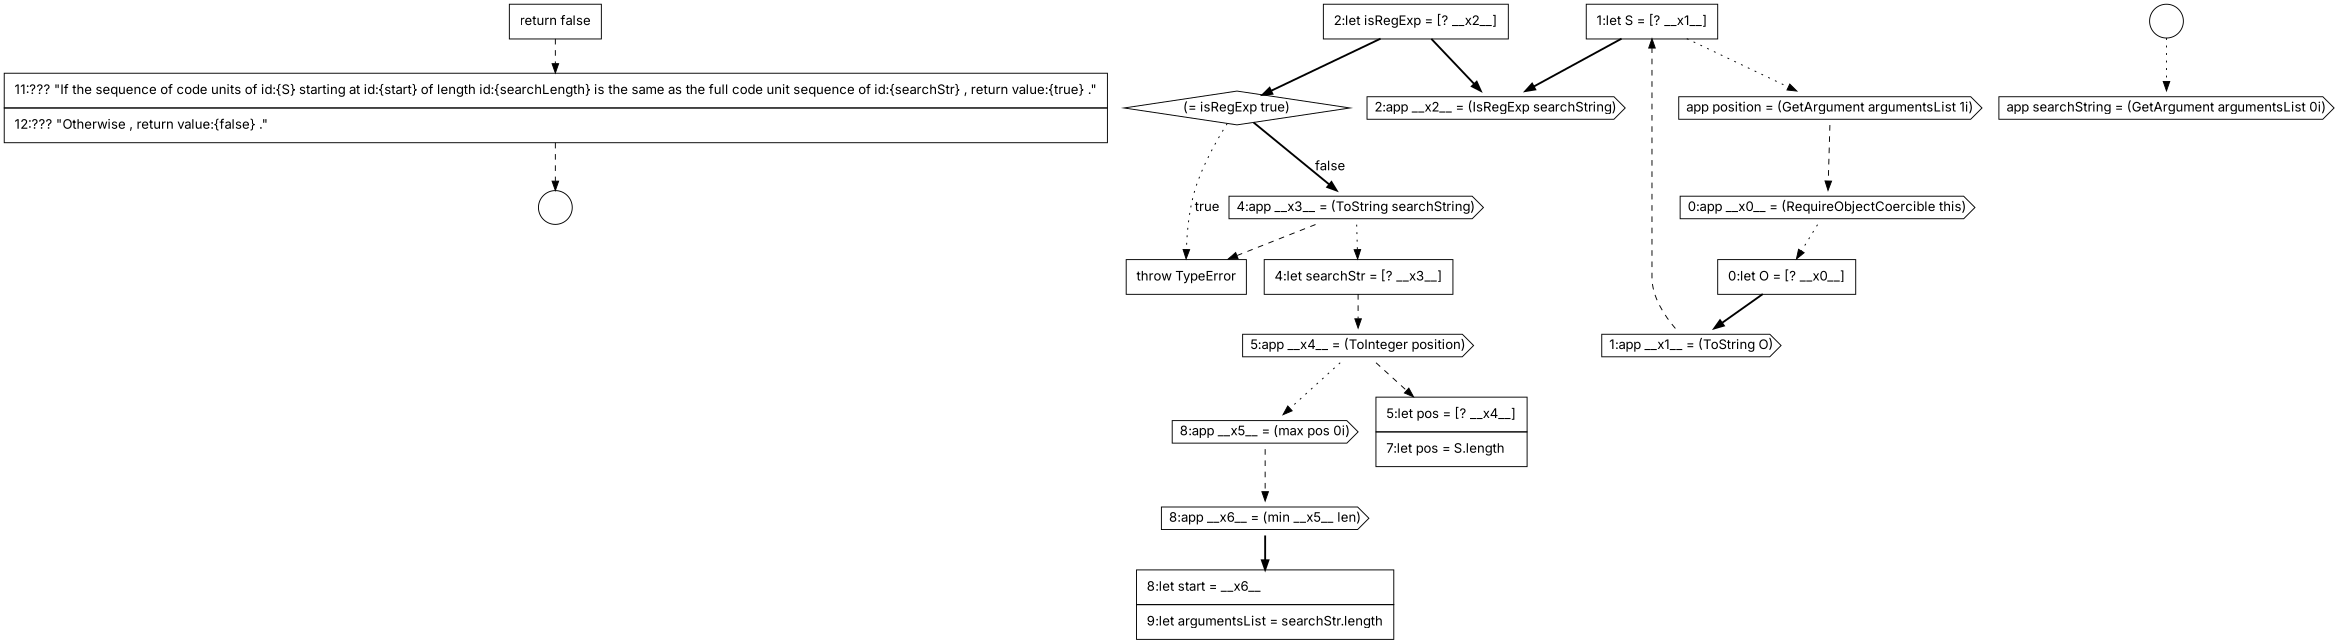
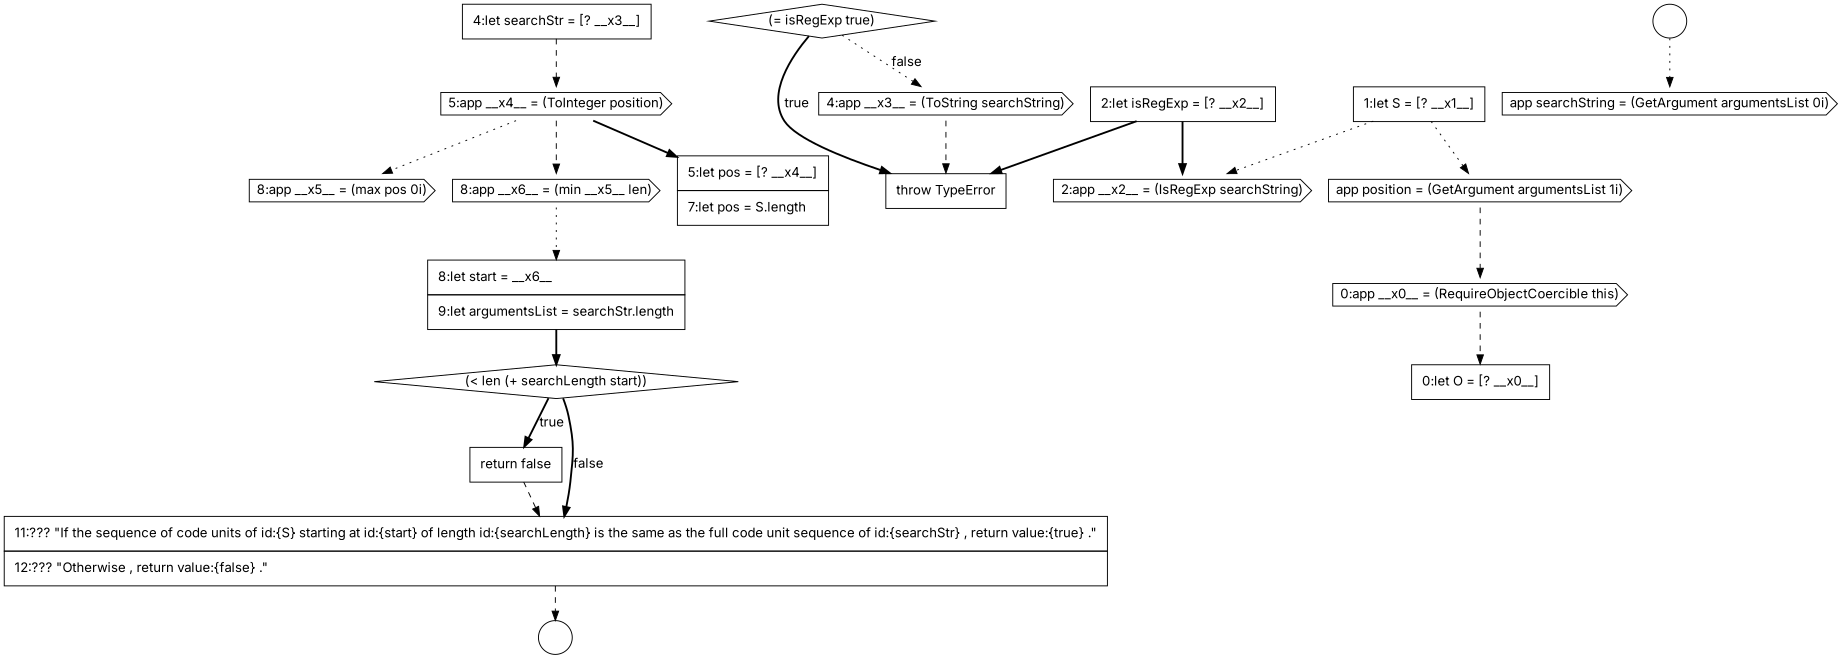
edge "1:let S = [? __x1__]" -> "2:app __x2__ = (IsRegExp searchString)": style bold -> dotted
edge "2:let isRegExp = [? __x2__]" -> "(= isRegExp true)": now "2:let isRegExp = [? __x2__]" -> "throw TypeError"
edge "(= isRegExp true)" -> "4:app __x3__ = (ToString searchString)": style bold -> dotted
edge "(= isRegExp true)" -> "throw TypeError": style dotted -> bold
edge "4:app __x3__ = (ToString searchString)" -> "4:let searchStr = [? __x3__]": removed
edge "0:app __x0__ = (RequireObjectCoercible this)" -> "0:let O = [? __x0__]": style dotted -> dashed
node "1:app __x1__ = (ToString O)": removed
edge "5:app __x4__ = (ToInteger position)" -> "5:let pos = [? __x4__]": style dashed -> bold
node "(< len (+ searchLength start))": added
edge "8:app __x5__ = (max pos 0i)" -> "8:app __x6__ = (min __x5__ len)": now "5:app __x4__ = (ToInteger position)" -> "8:app __x6__ = (min __x5__ len)"
edge "8:app __x6__ = (min __x5__ len)" -> "8:let start = __x6__": style bold -> dotted
